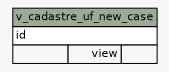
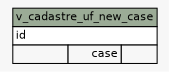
node "v_cadastre_uf_new_case": text "view" -> "case"
